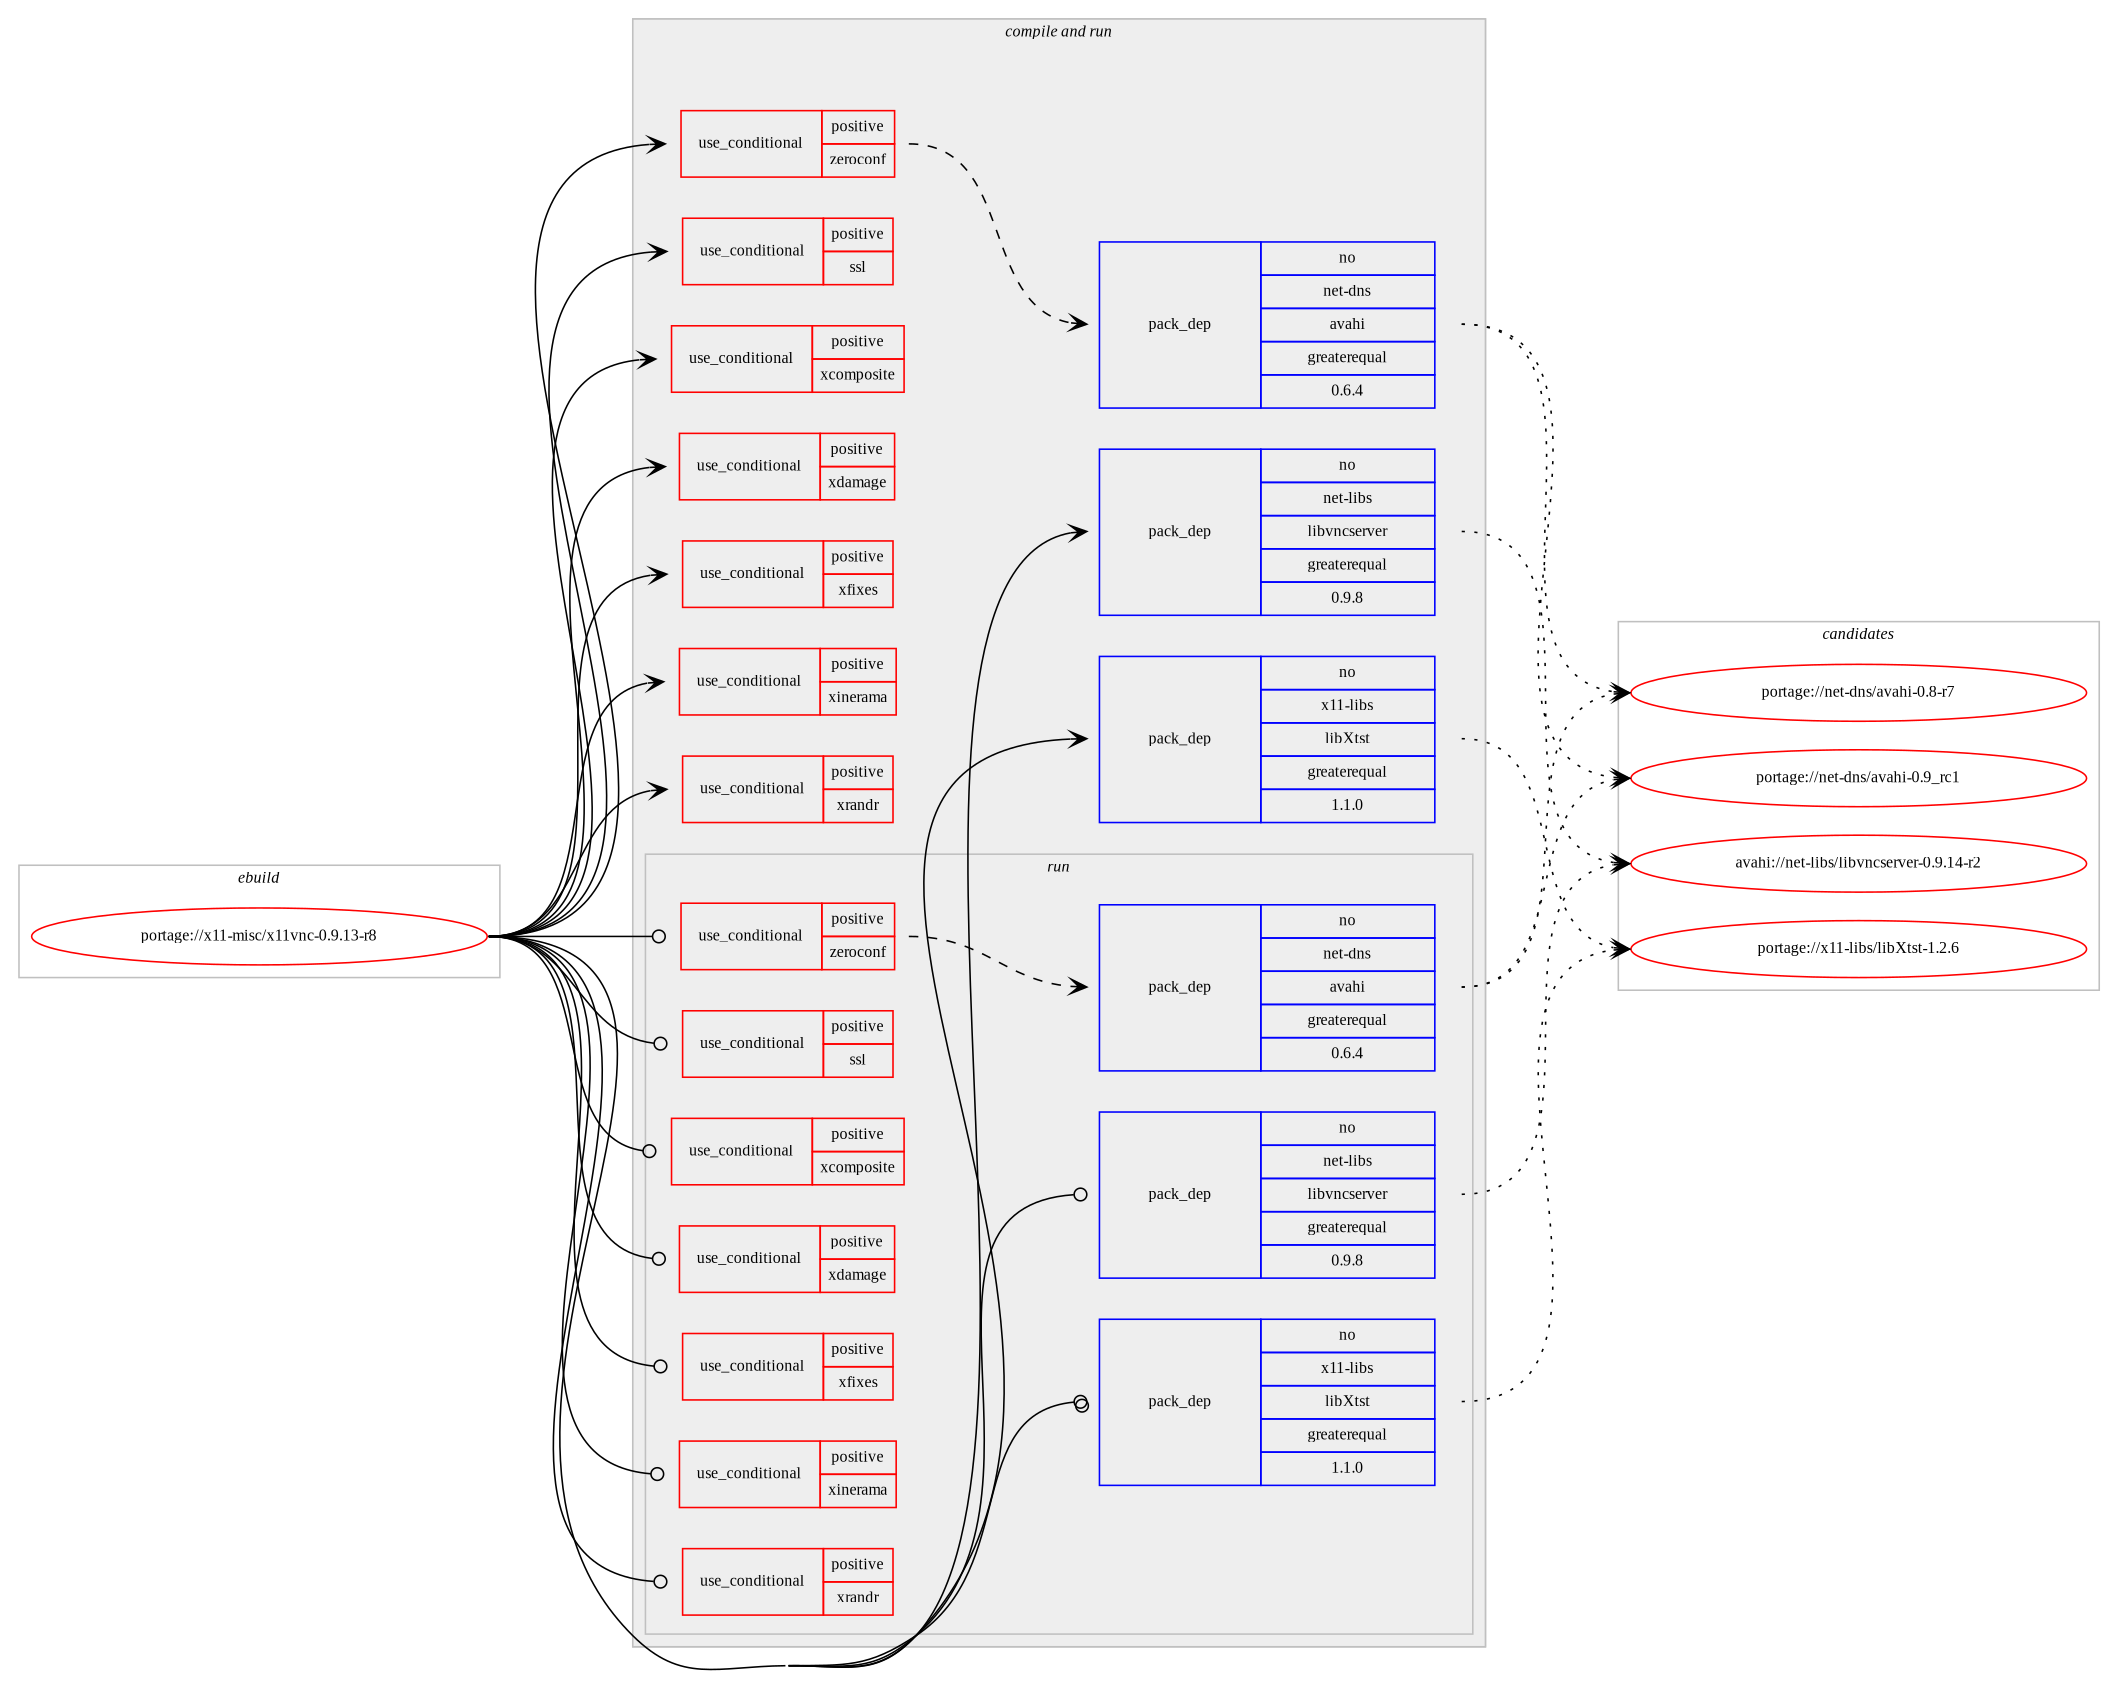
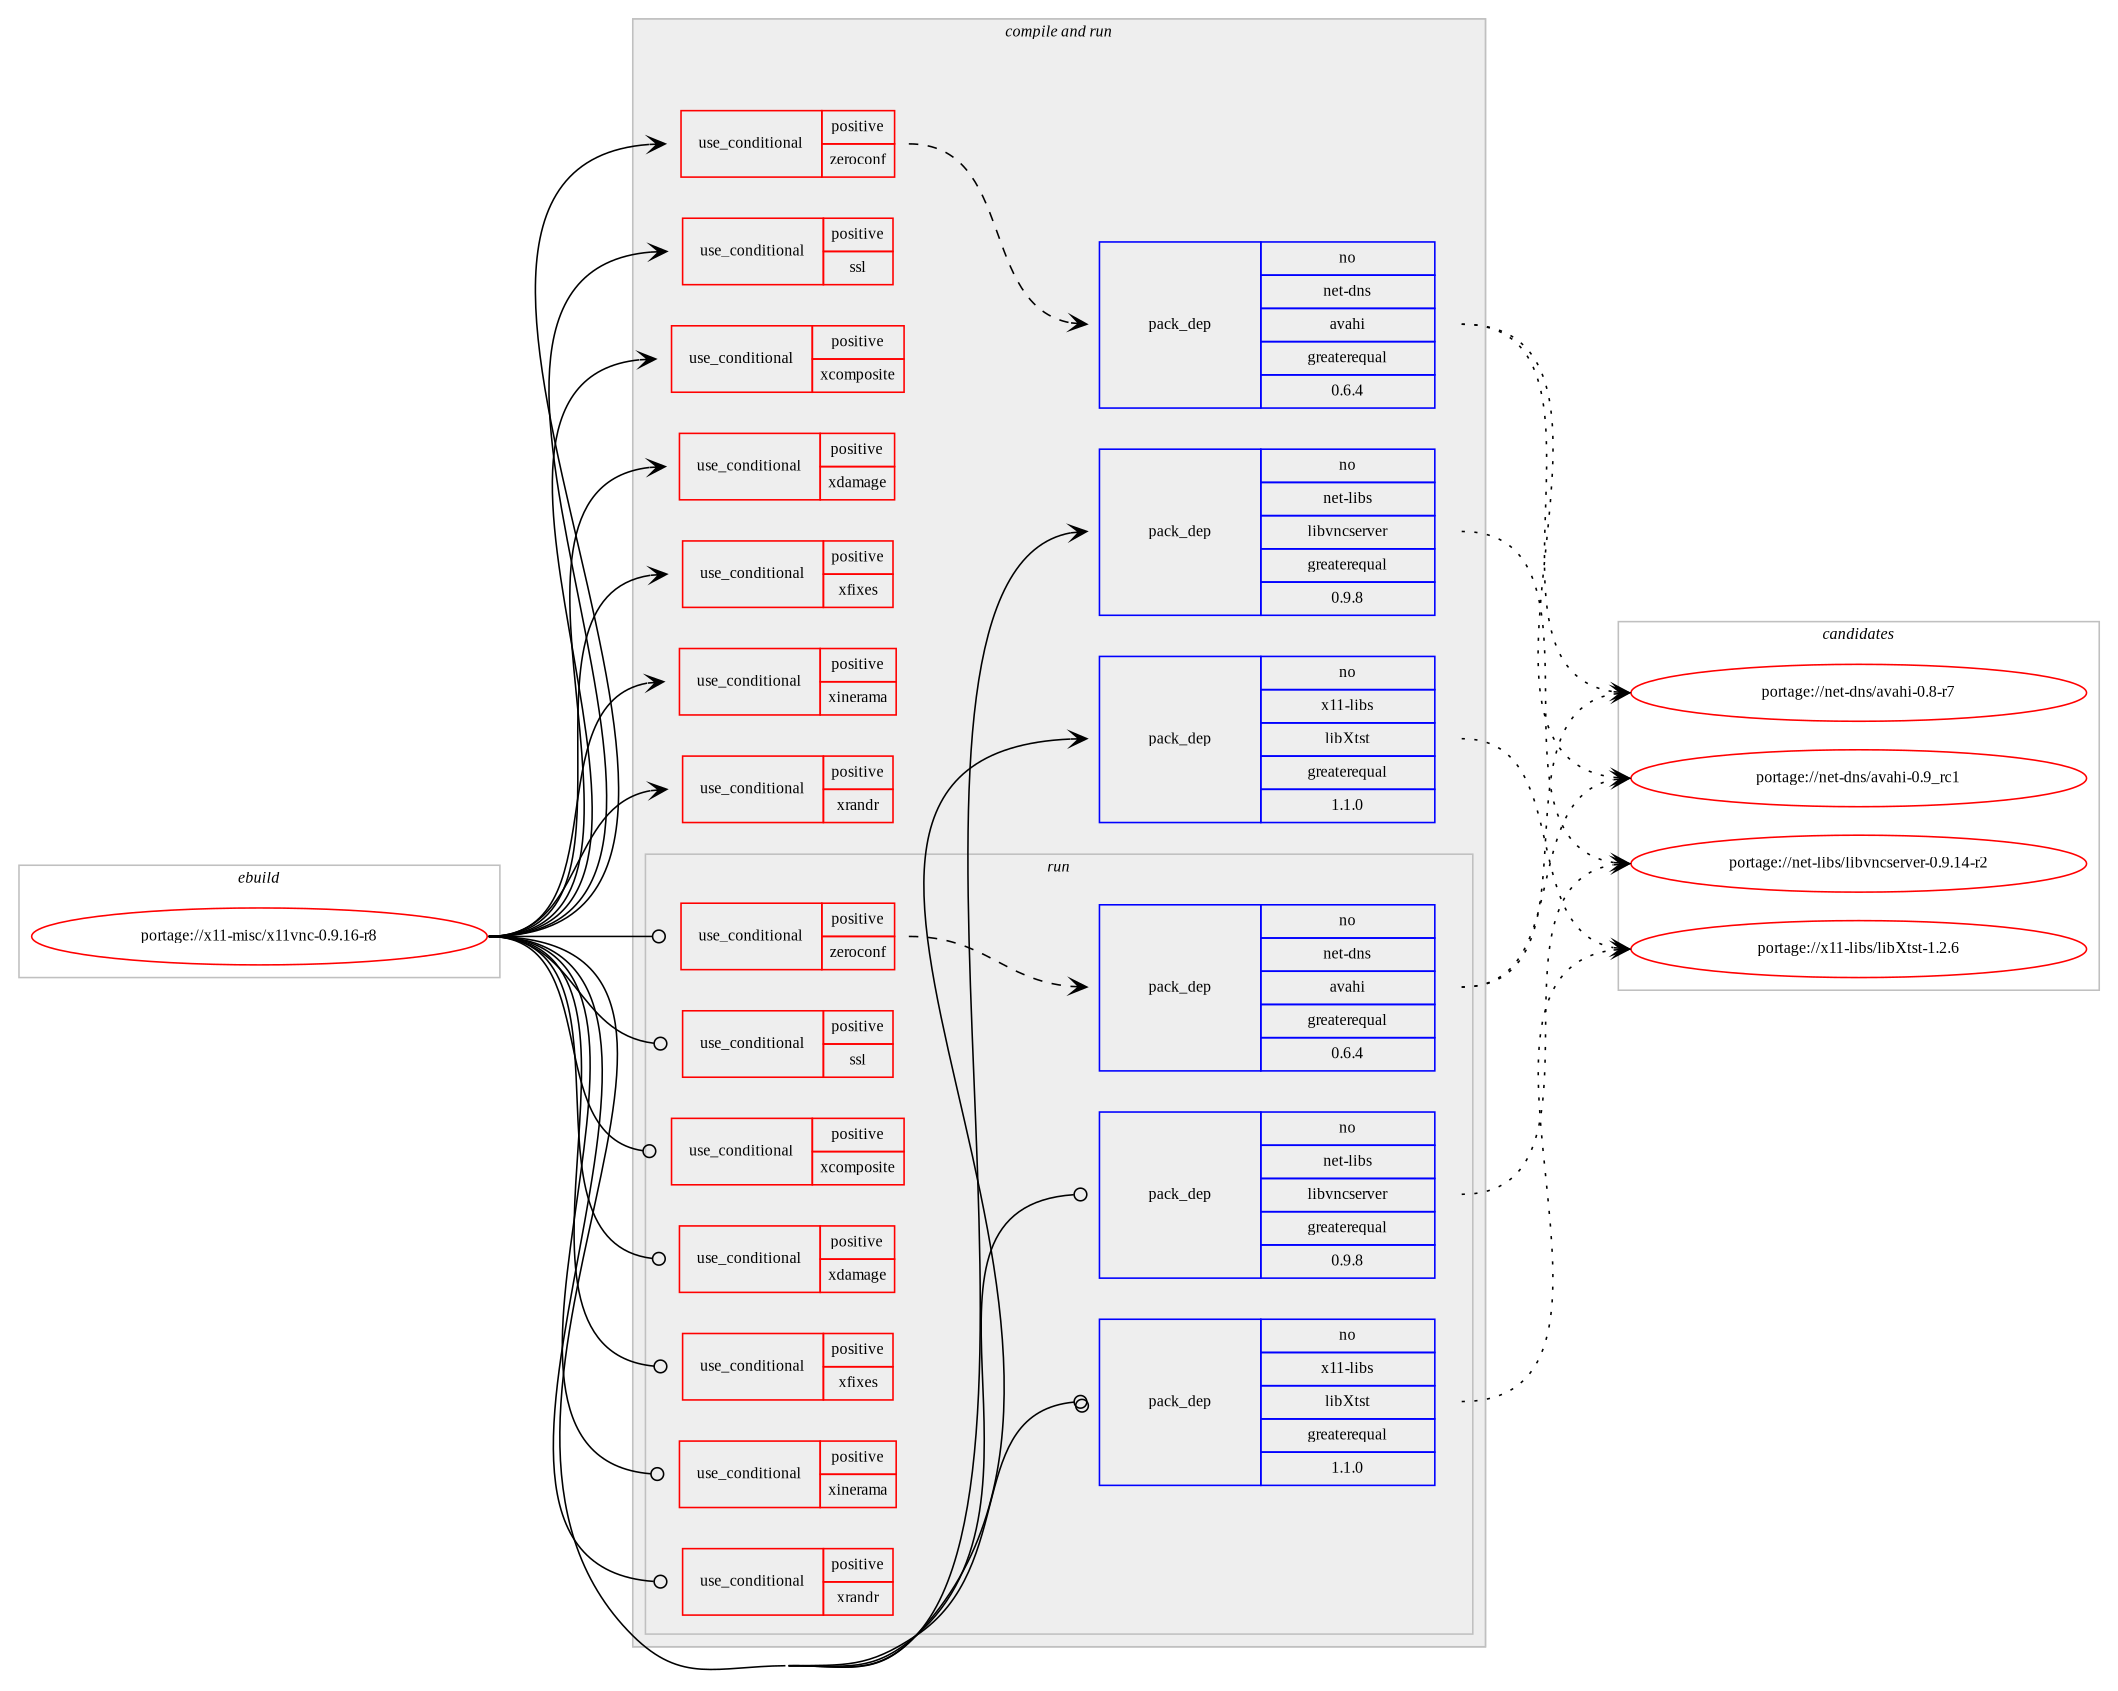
node "avahi://net-libs/libvncserver-0.9.14-r2": label "avahi://net-libs/libvncserver-0.9.14-r2" -> "portage://net-libs/libvncserver-0.9.14-r2"
node "portage://x11-misc/x11vnc-0.9.13-r8": label "portage://x11-misc/x11vnc-0.9.13-r8" -> "portage://x11-misc/x11vnc-0.9.16-r8"
